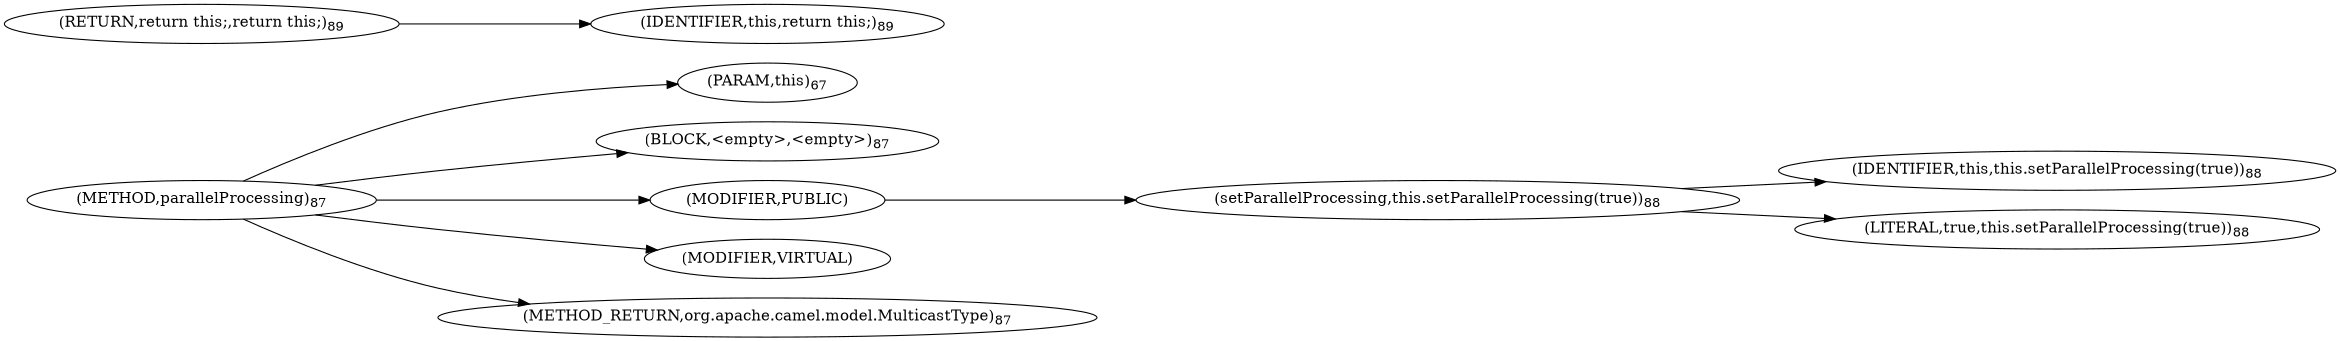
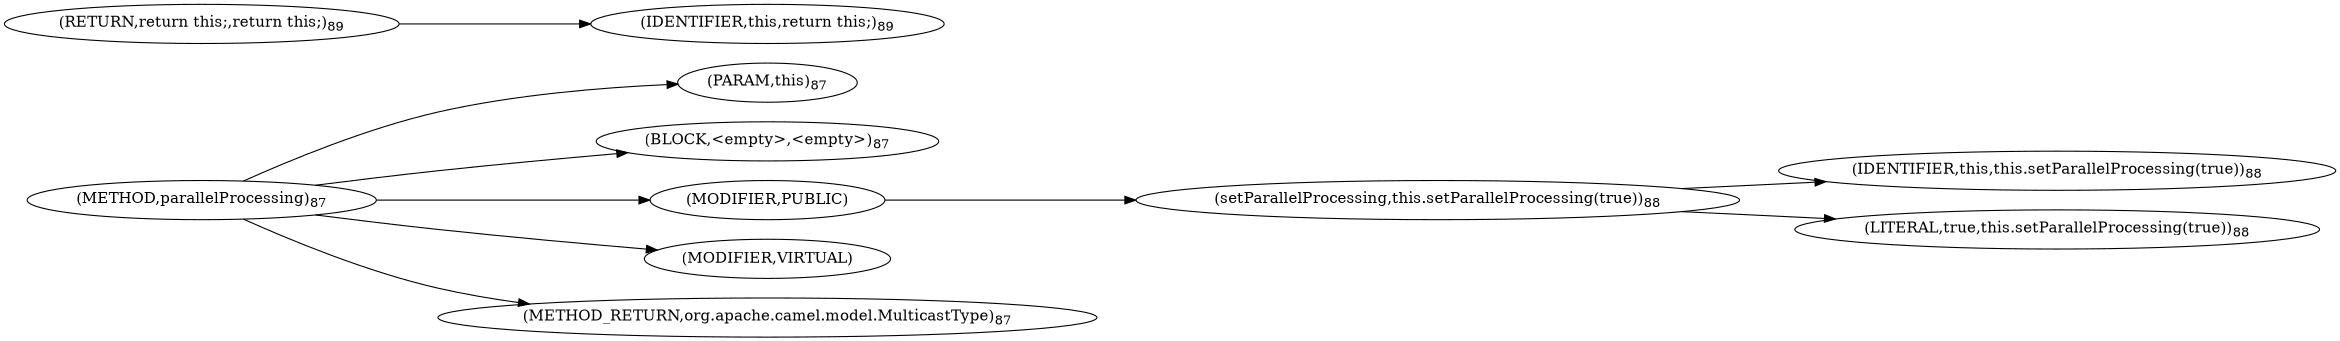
node "(PARAM,this)": text "67" -> "87"
